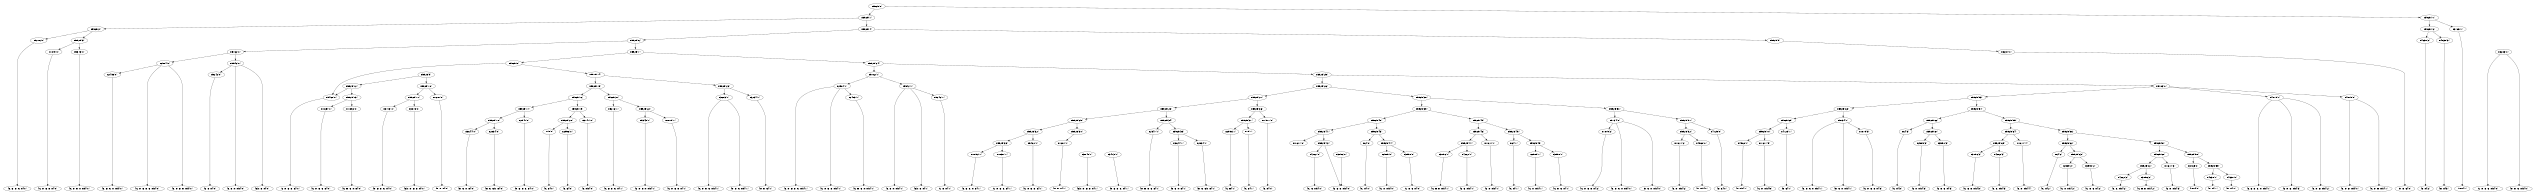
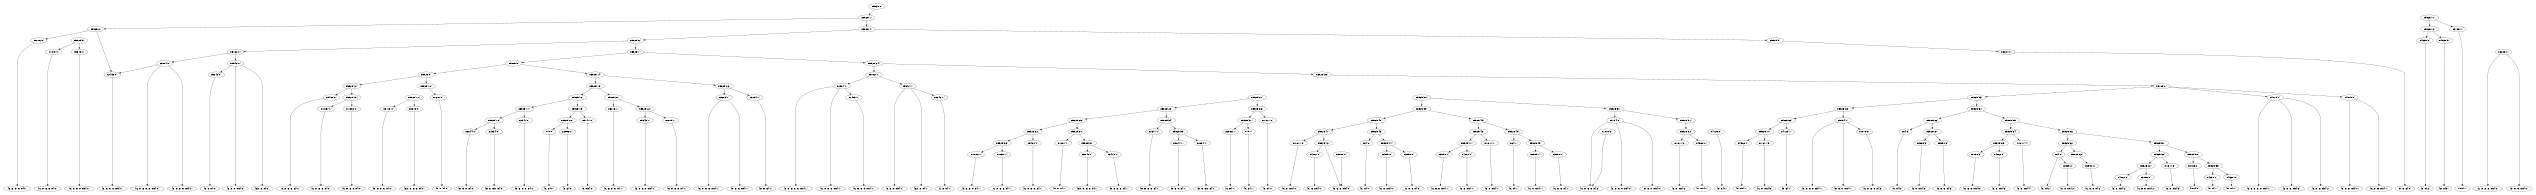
edge "L5925(0)" -> "L5925(71)": removed
edge "L5925(2)" -> "L5925(3)": now "L5925(2)" -> "L2483(0)"
edge "L5925(8)" -> "L5460(0)": now "L5925(8)" -> "L5925(9)"
node "L5915(14)": label "L5915(14)" -> "L5925(14)"
node "L5925(26)": removed
edge "L5925(10)" -> "L5925(11)": removed
edge "L5734(0)" -> "L1879(2)": now "L5734(0)" -> "[C  D  E  F  A](2)"
edge "L5925(51)" -> "L4125(0)": removed
node "L5925(31)": added
edge "L5925(63)" -> "L2589(2)": now "L64(2)" -> "L2589(2)"
node "[C  D  Ais](0)": added
